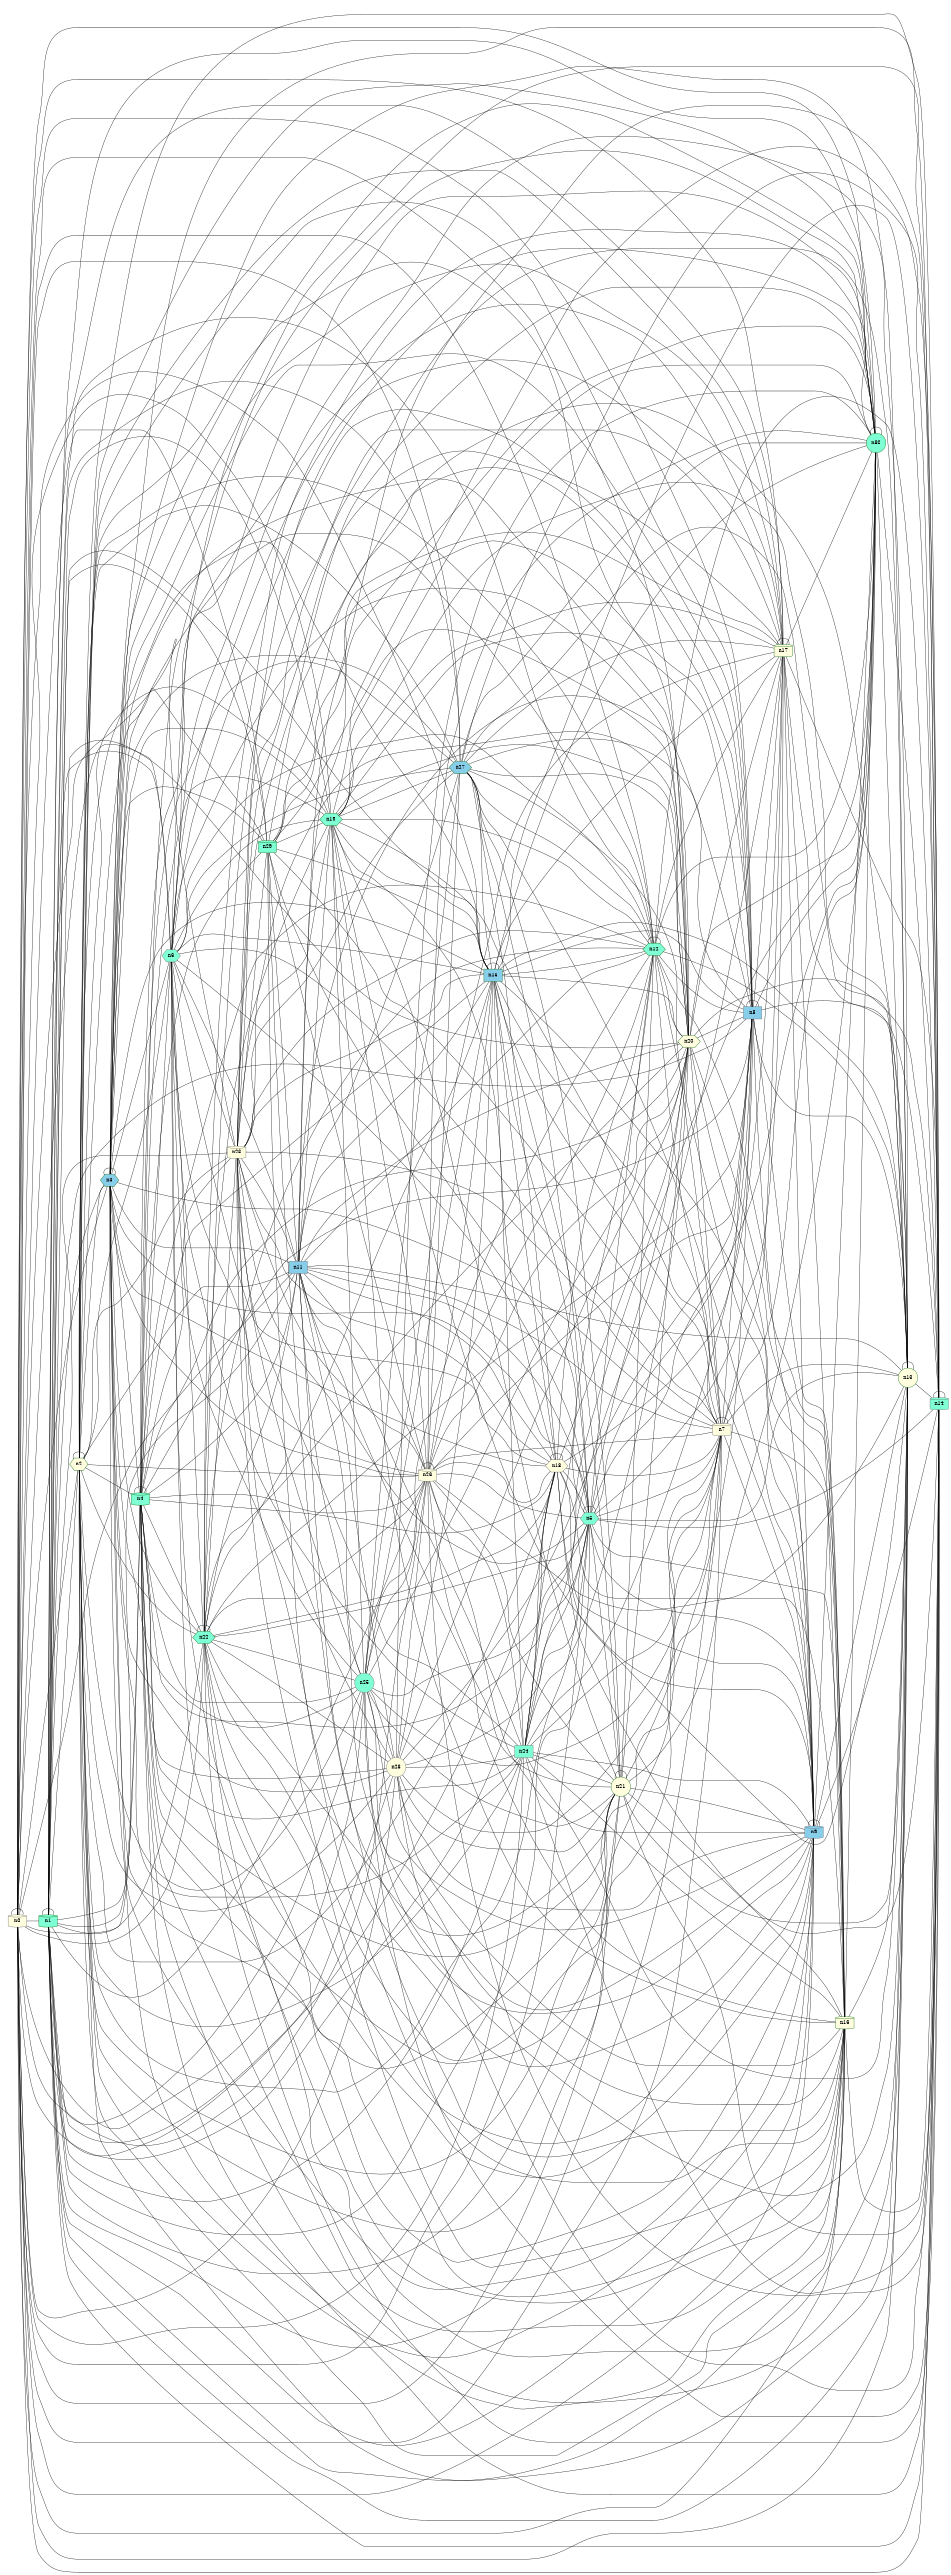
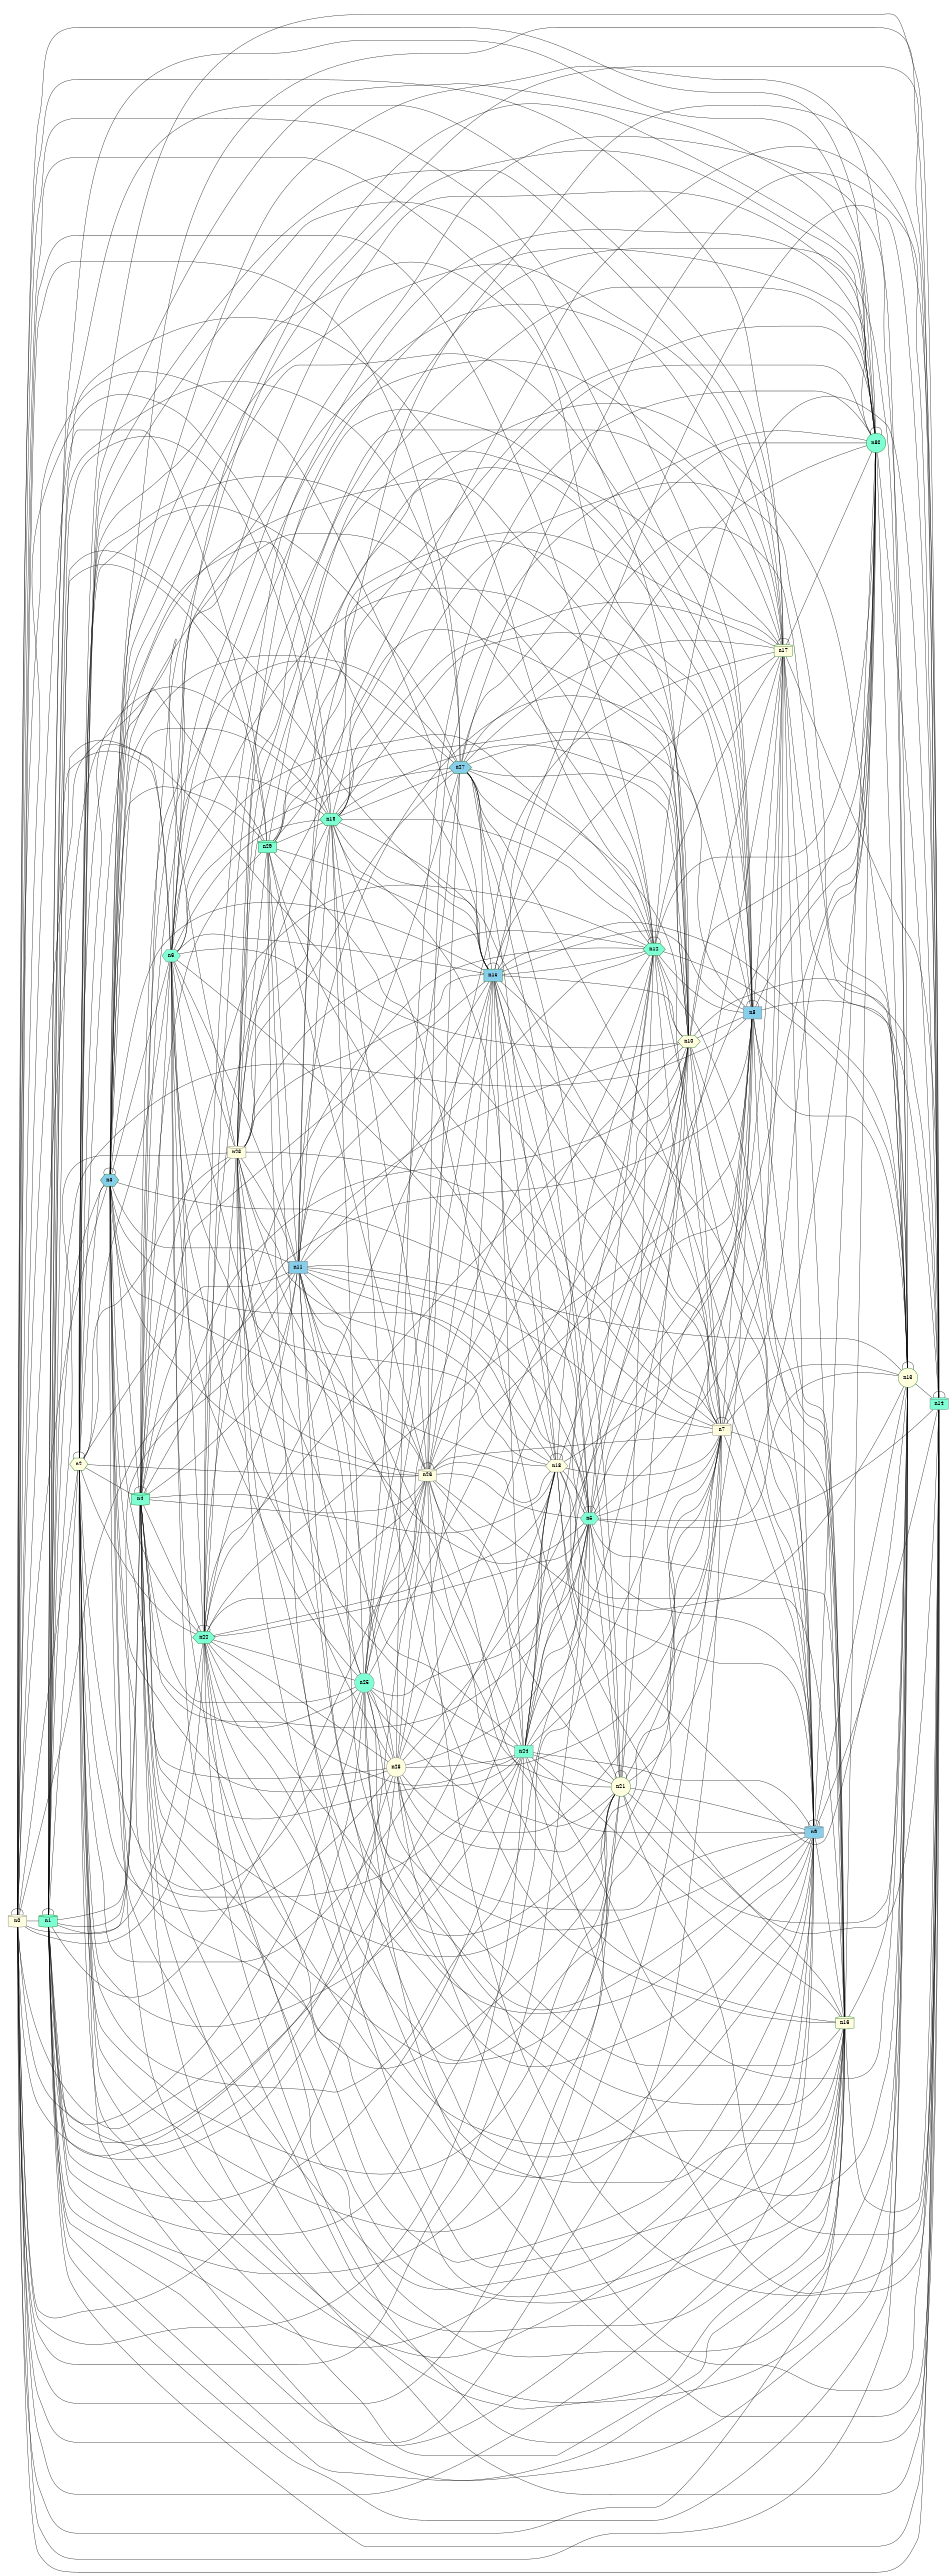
node "n20": label "n20" -> "n10"
edge "n19" -- "n9": now "n16" -- "n9"
edge "n22" -- "n24": added
